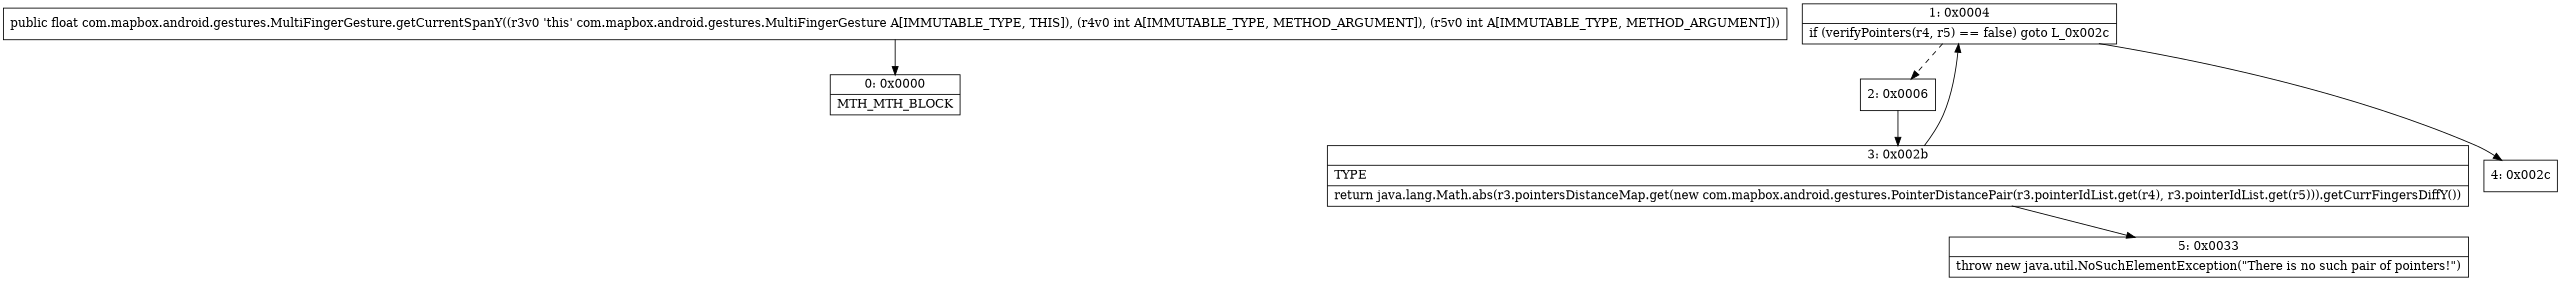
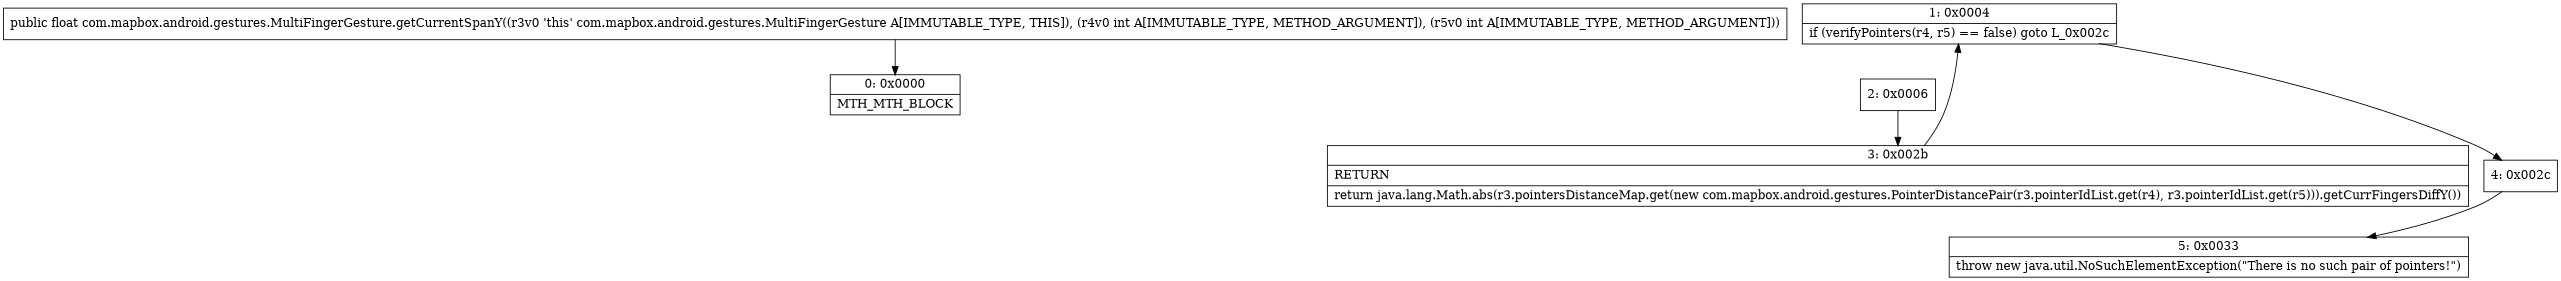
edge "1: 0x0004" -> "2: 0x0006": removed
node "3: 0x002b": text "TYPE" -> "RETURN"
edge "3: 0x002b" -> "5: 0x0033": now "4: 0x002c" -> "5: 0x0033"
